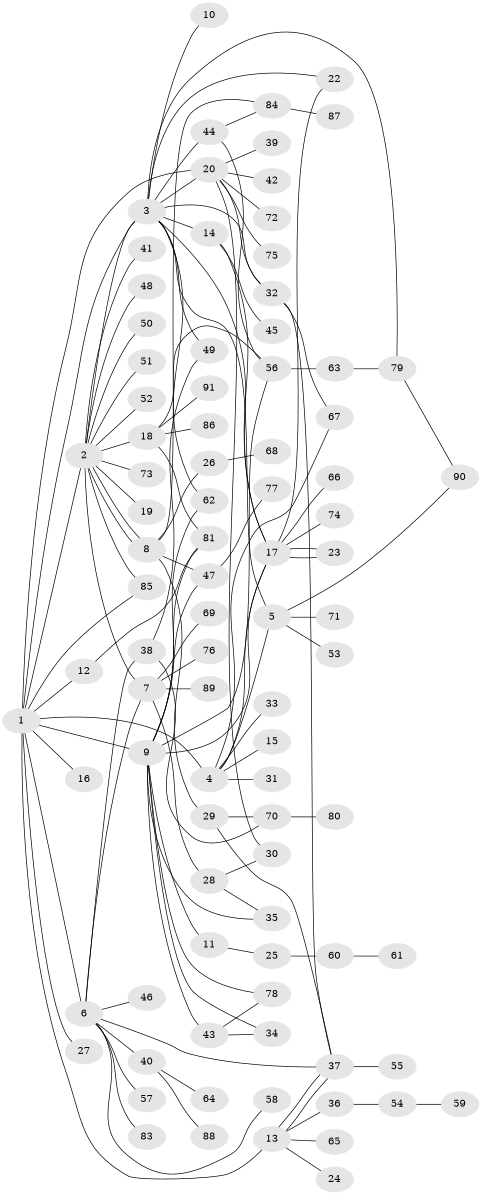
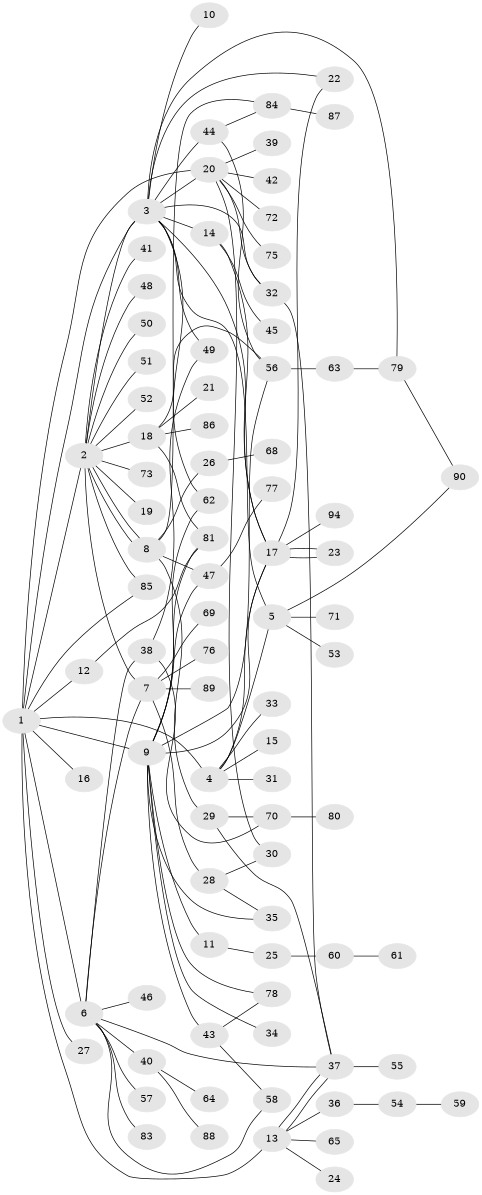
node "91": label "91" -> "21"
node "67": removed
node "66": removed
node "74": label "74" -> "94"
edge "34" -- "43": now "58" -- "43"
